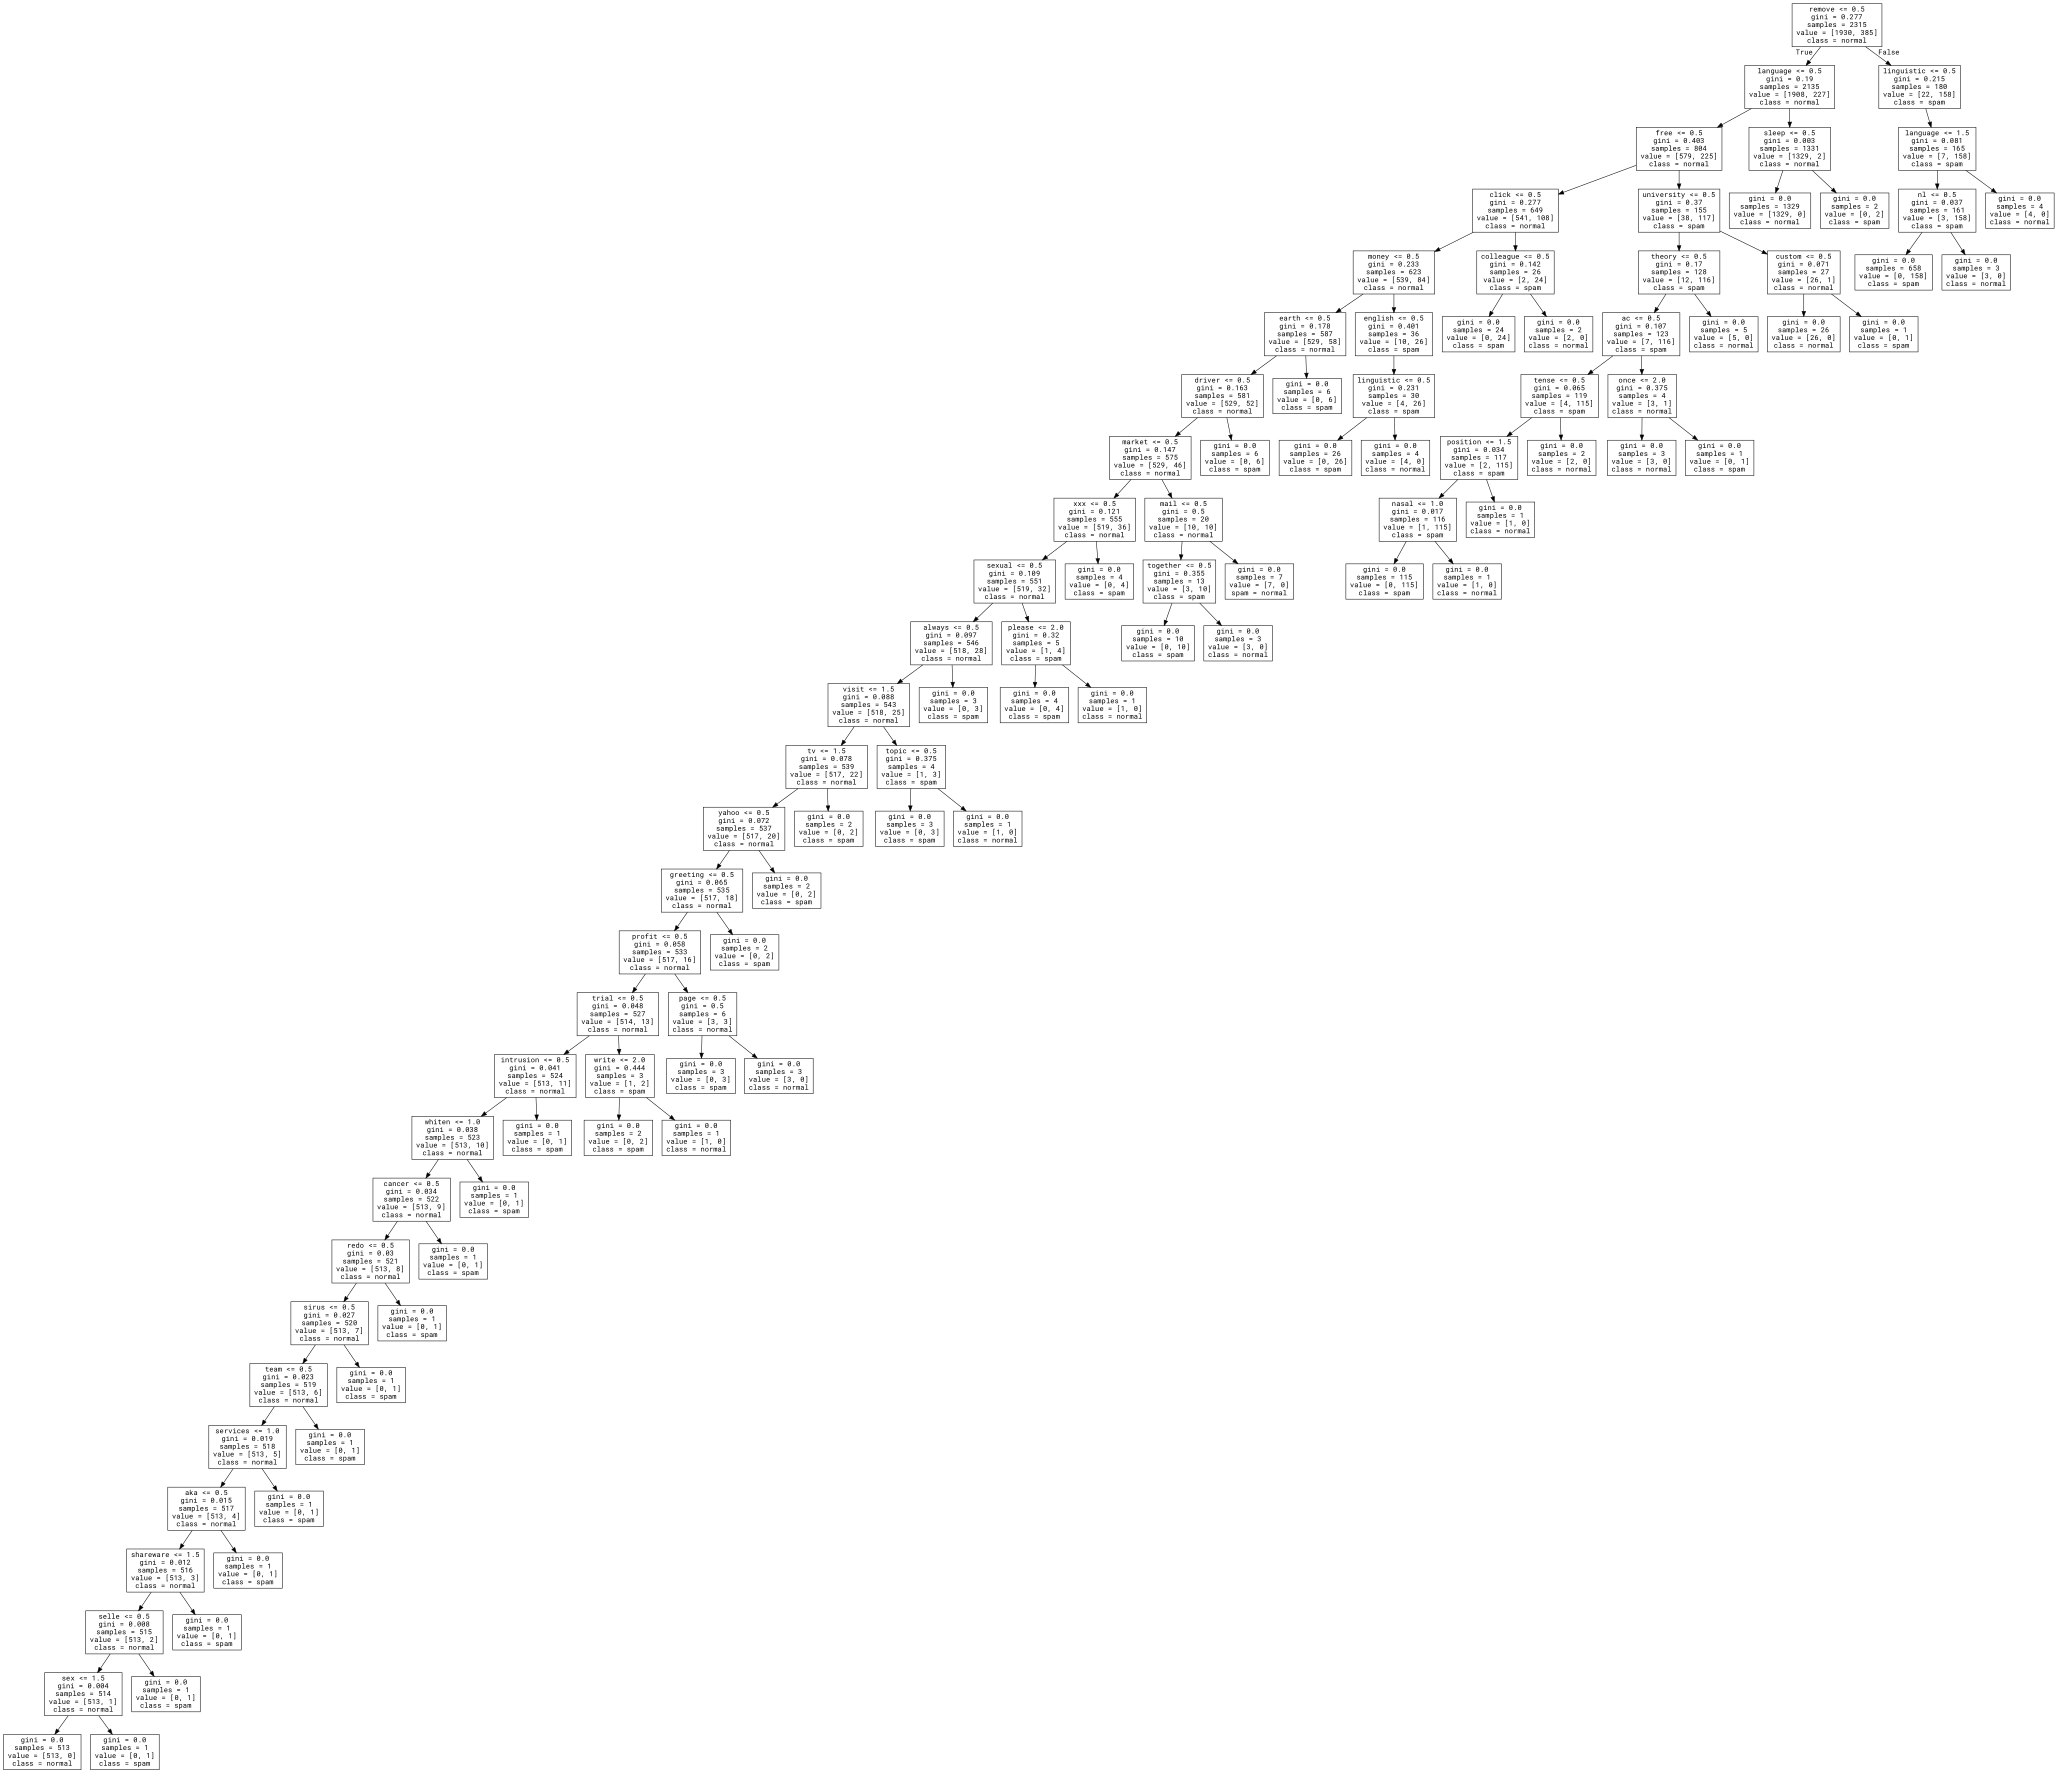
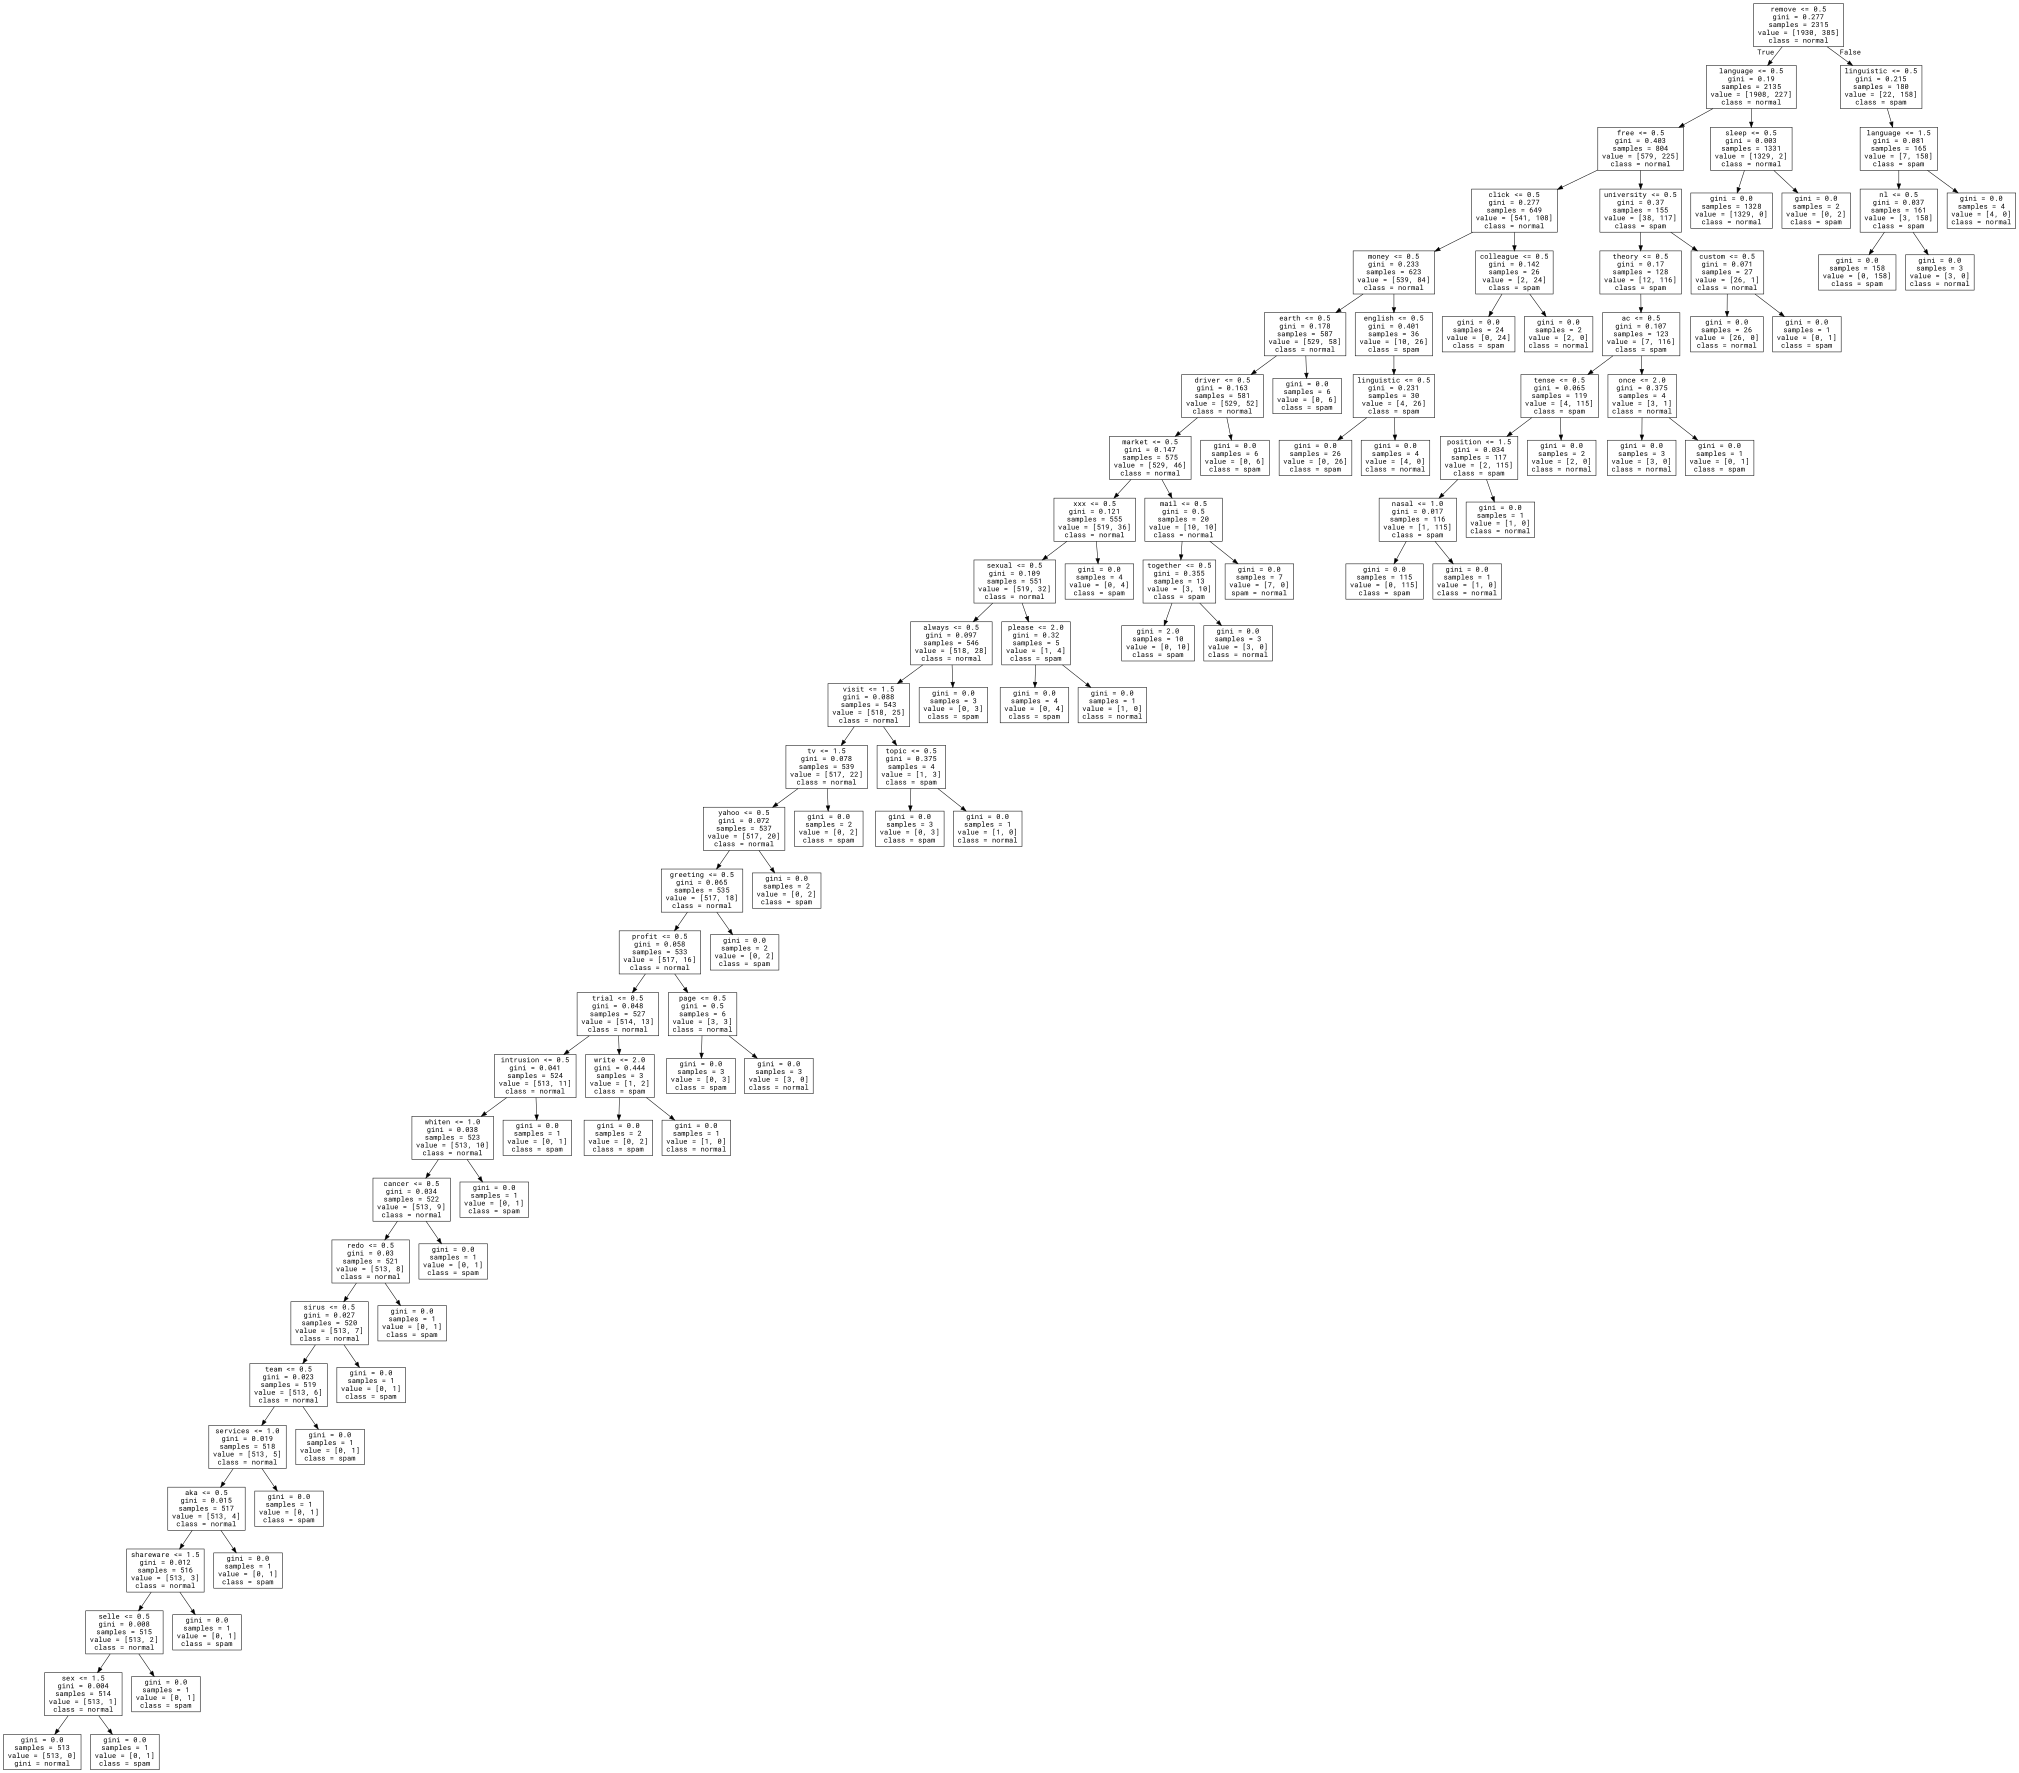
node "gini = 0.0 samples = 1329 value = [1329, 0] class = normal": label "gini = 0.0 samples = 1329 value = [1329, 0] class = normal" -> "gini = 0.0 samples = 1328 value = [1329, 0] class = normal"
node "gini = 0.0 samples = 658 value = [0, 158] class = spam": label "gini = 0.0 samples = 658 value = [0, 158] class = spam" -> "gini = 0.0 samples = 158 value = [0, 158] class = spam"
node "gini = 0.0 samples = 5 value = [5, 0] class = normal": removed
node "gini = 0.0 samples = 10 value = [0, 10] class = spam": label "gini = 0.0 samples = 10 value = [0, 10] class = spam" -> "gini = 2.0 samples = 10 value = [0, 10] class = spam"
node "gini = 0.0 samples = 513 value = [513, 0] class = normal": label "gini = 0.0 samples = 513 value = [513, 0] class = normal" -> "gini = 0.0 samples = 513 value = [513, 0] gini = normal"
